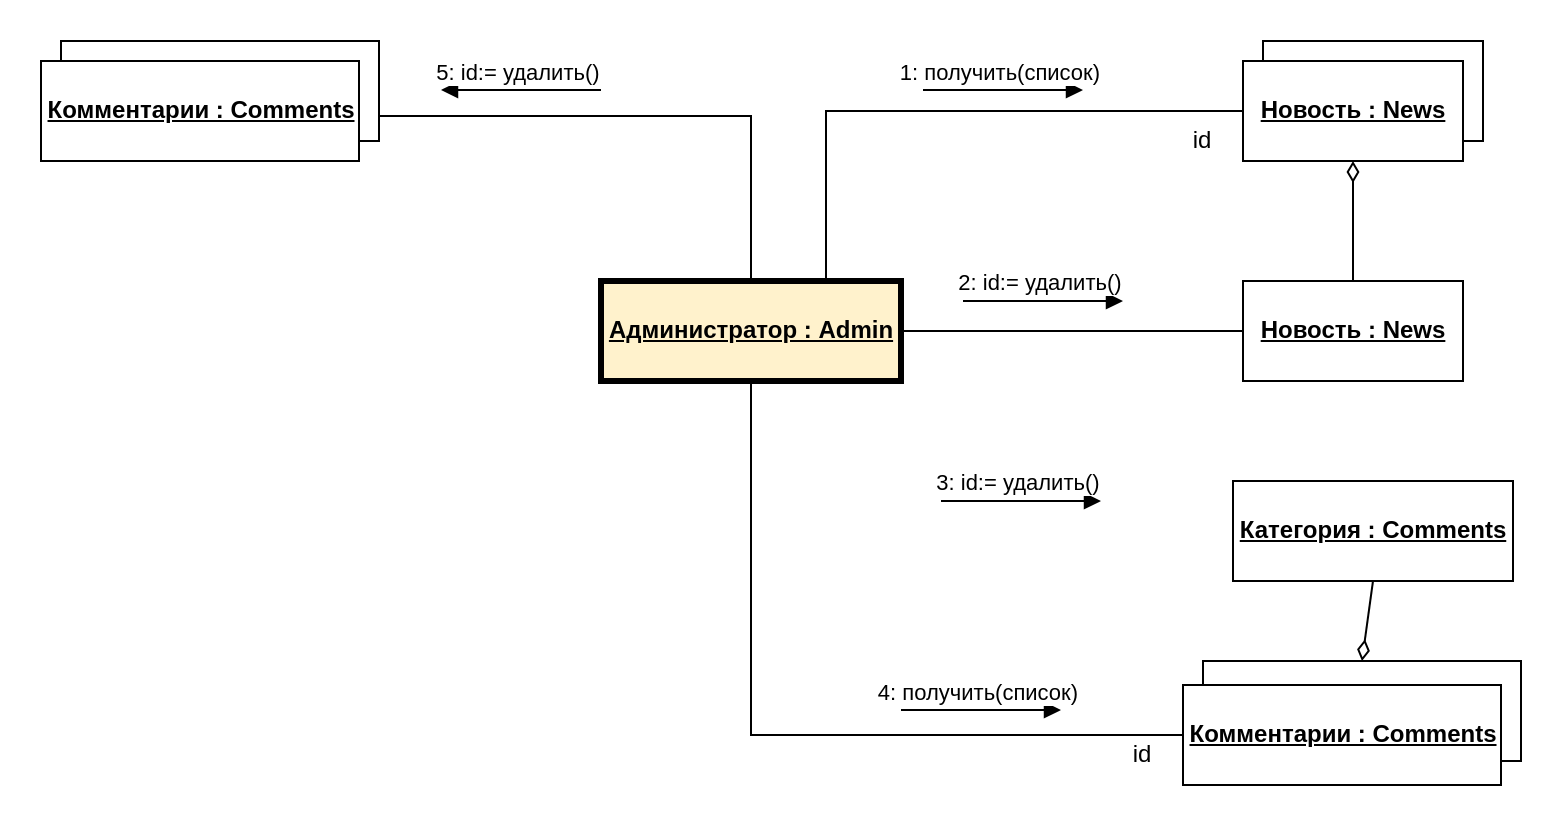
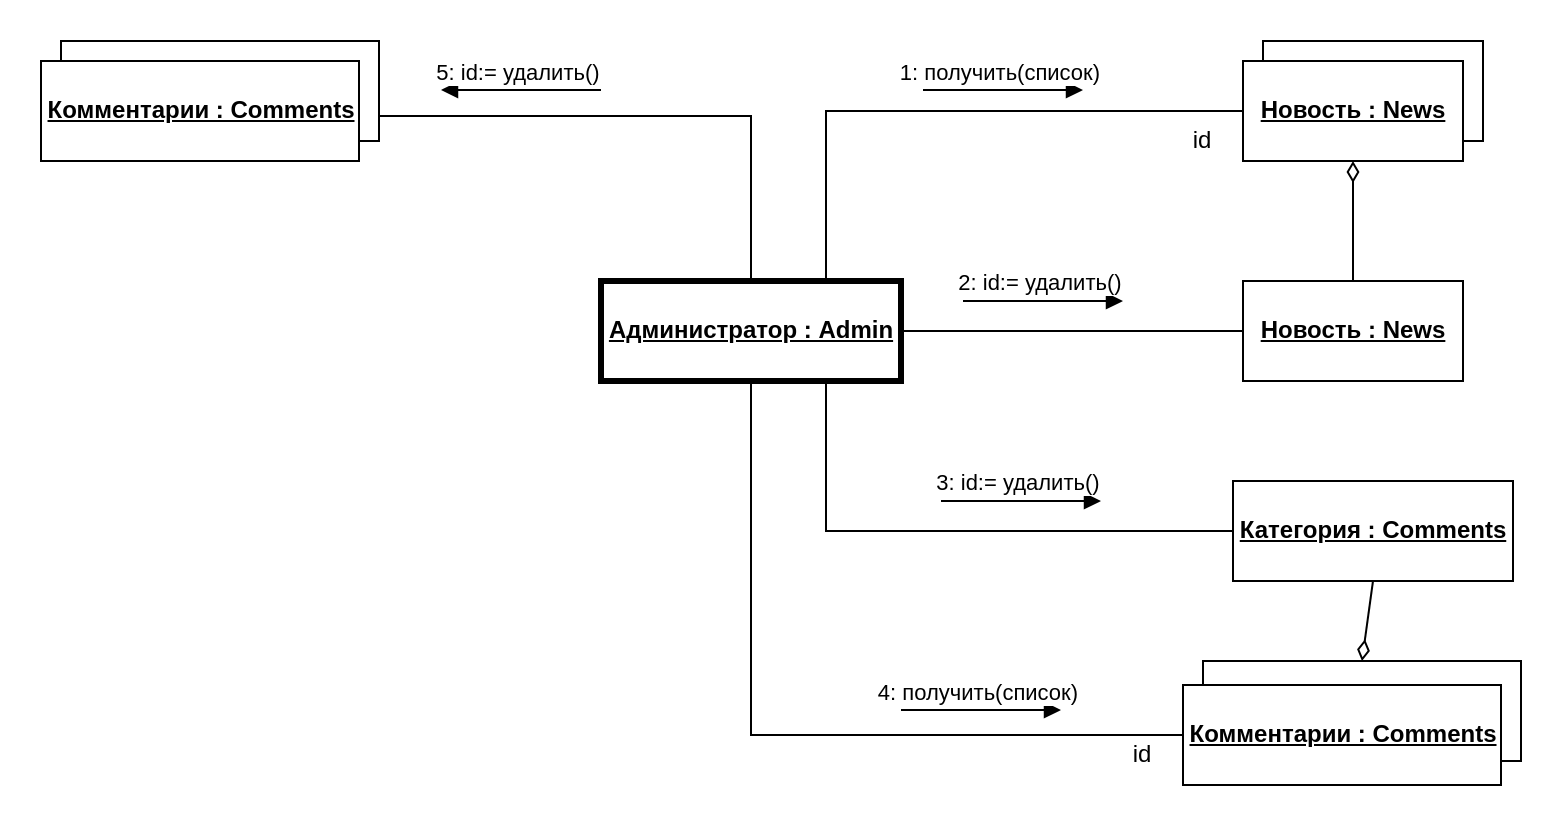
node "Администратор : Admin": fillcolor #fff2cc -> #ffffff
edge "Администратор : Admin" -- "Категория : Comments": added
